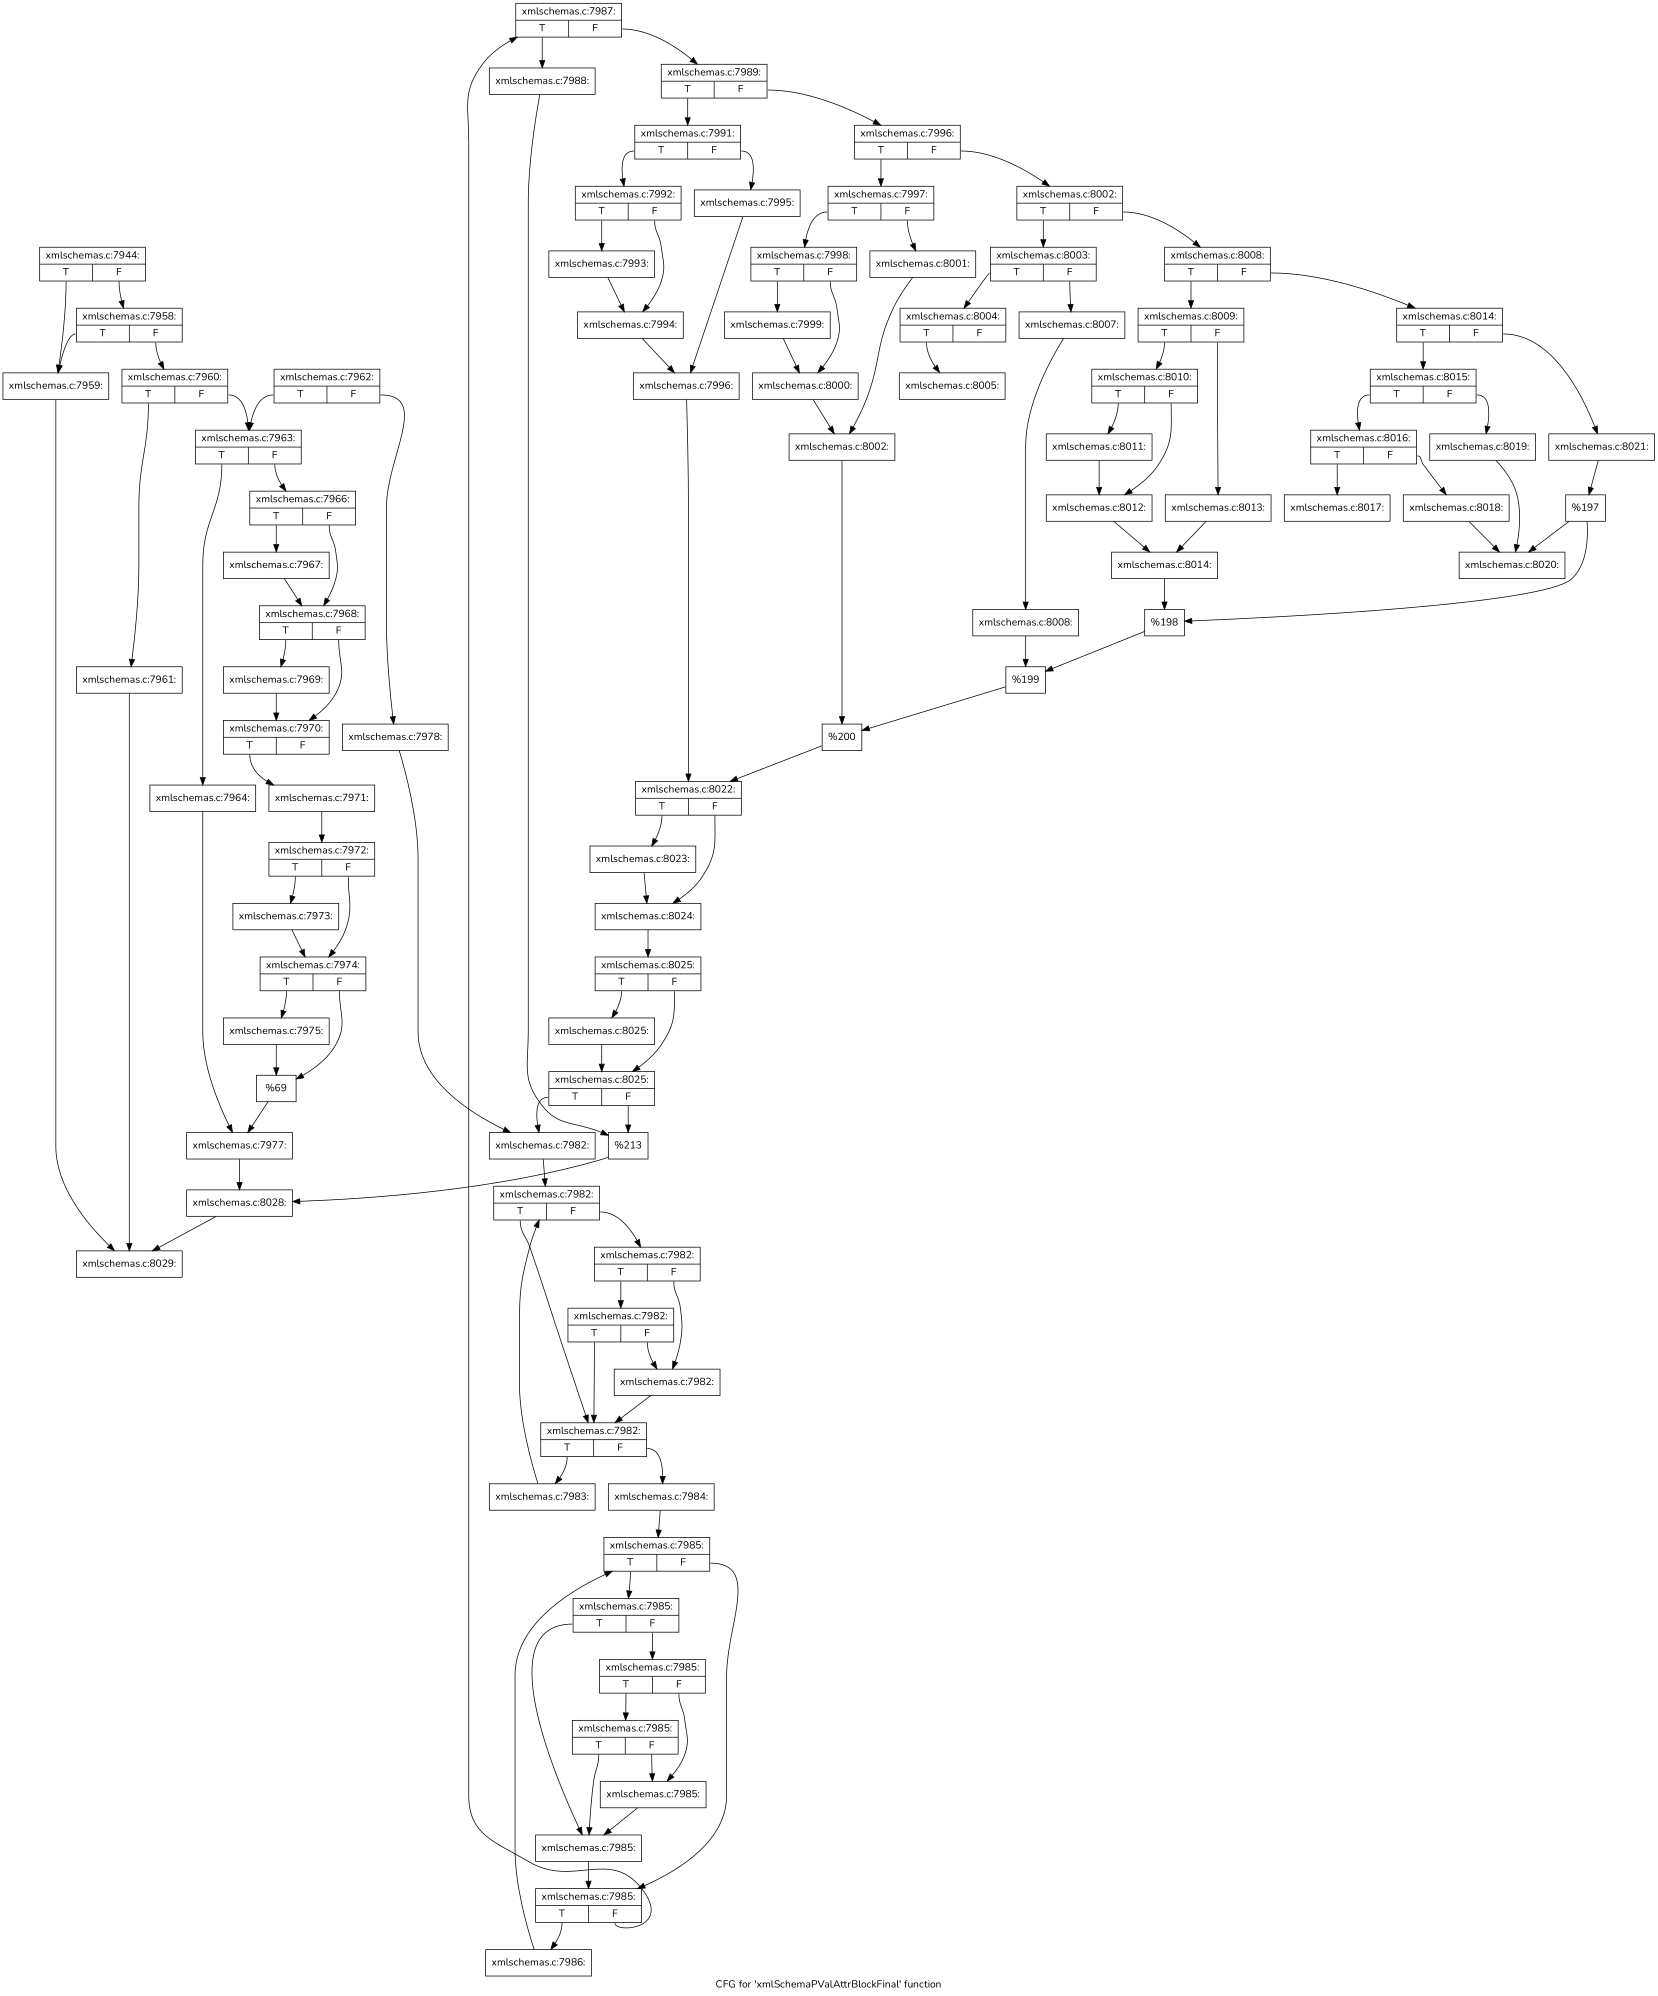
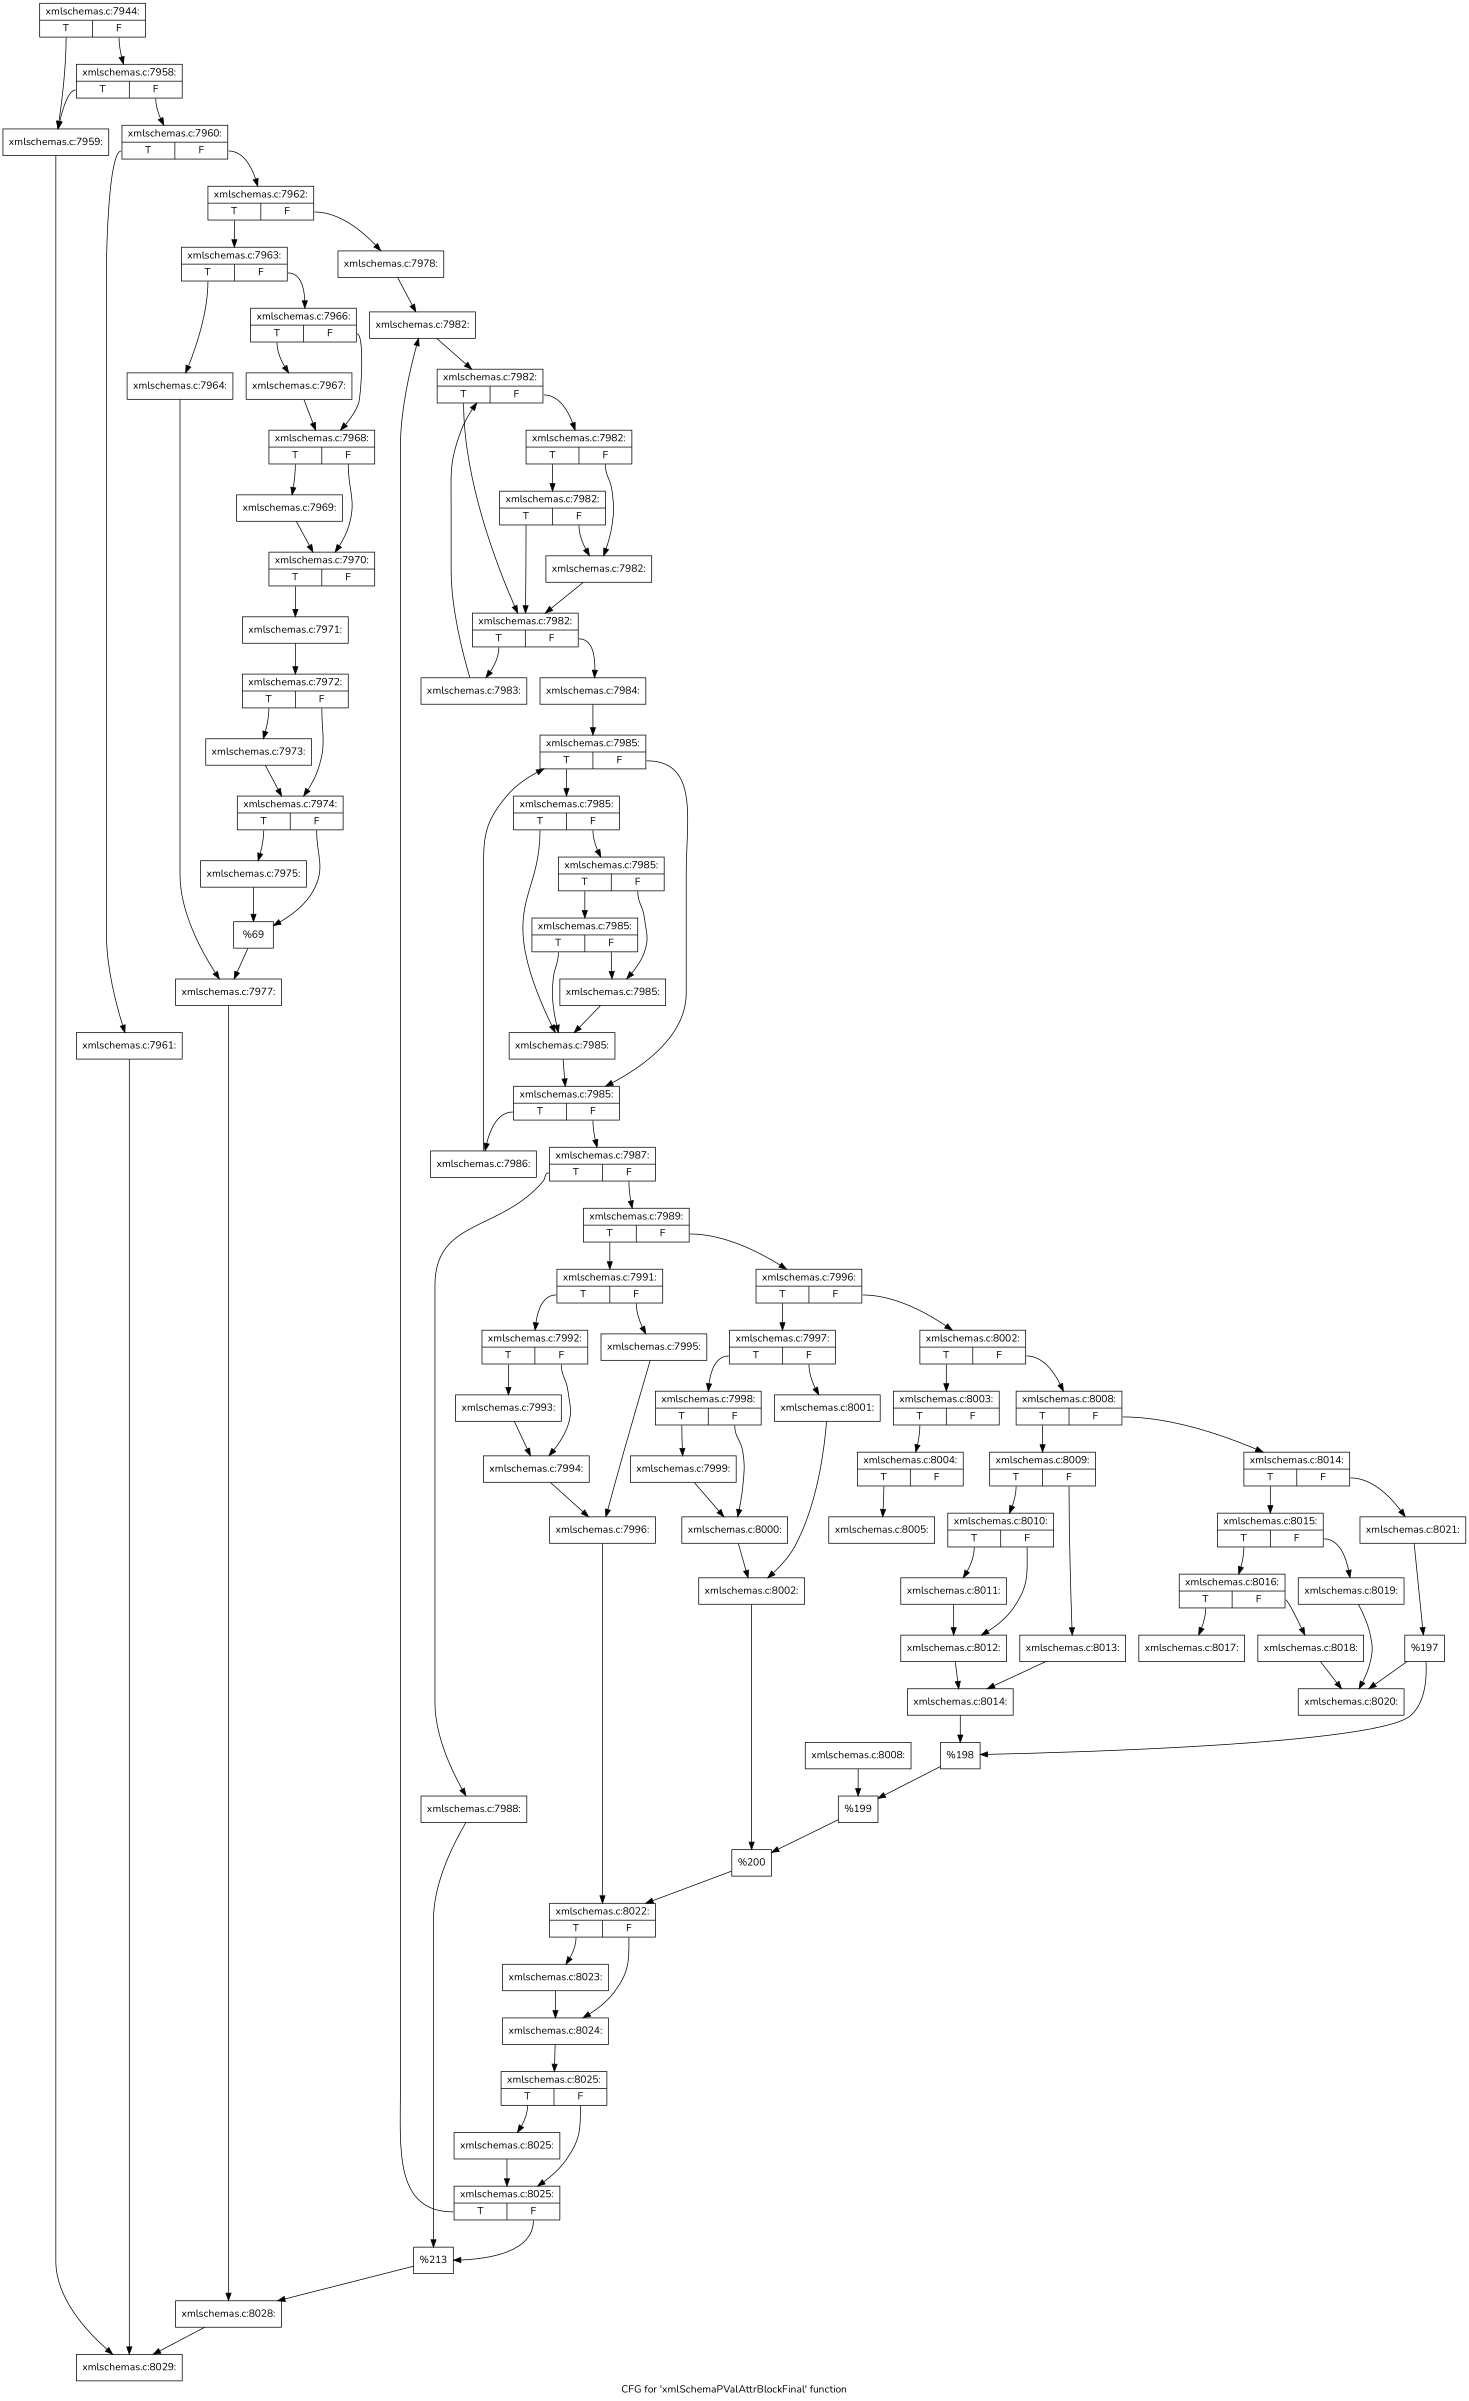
node "xmlschemas.c:8007:": removed
edge "xmlschemas.c:7960:" -> "xmlschemas.c:7963:": now "xmlschemas.c:7960:" -> "xmlschemas.c:7962:"
